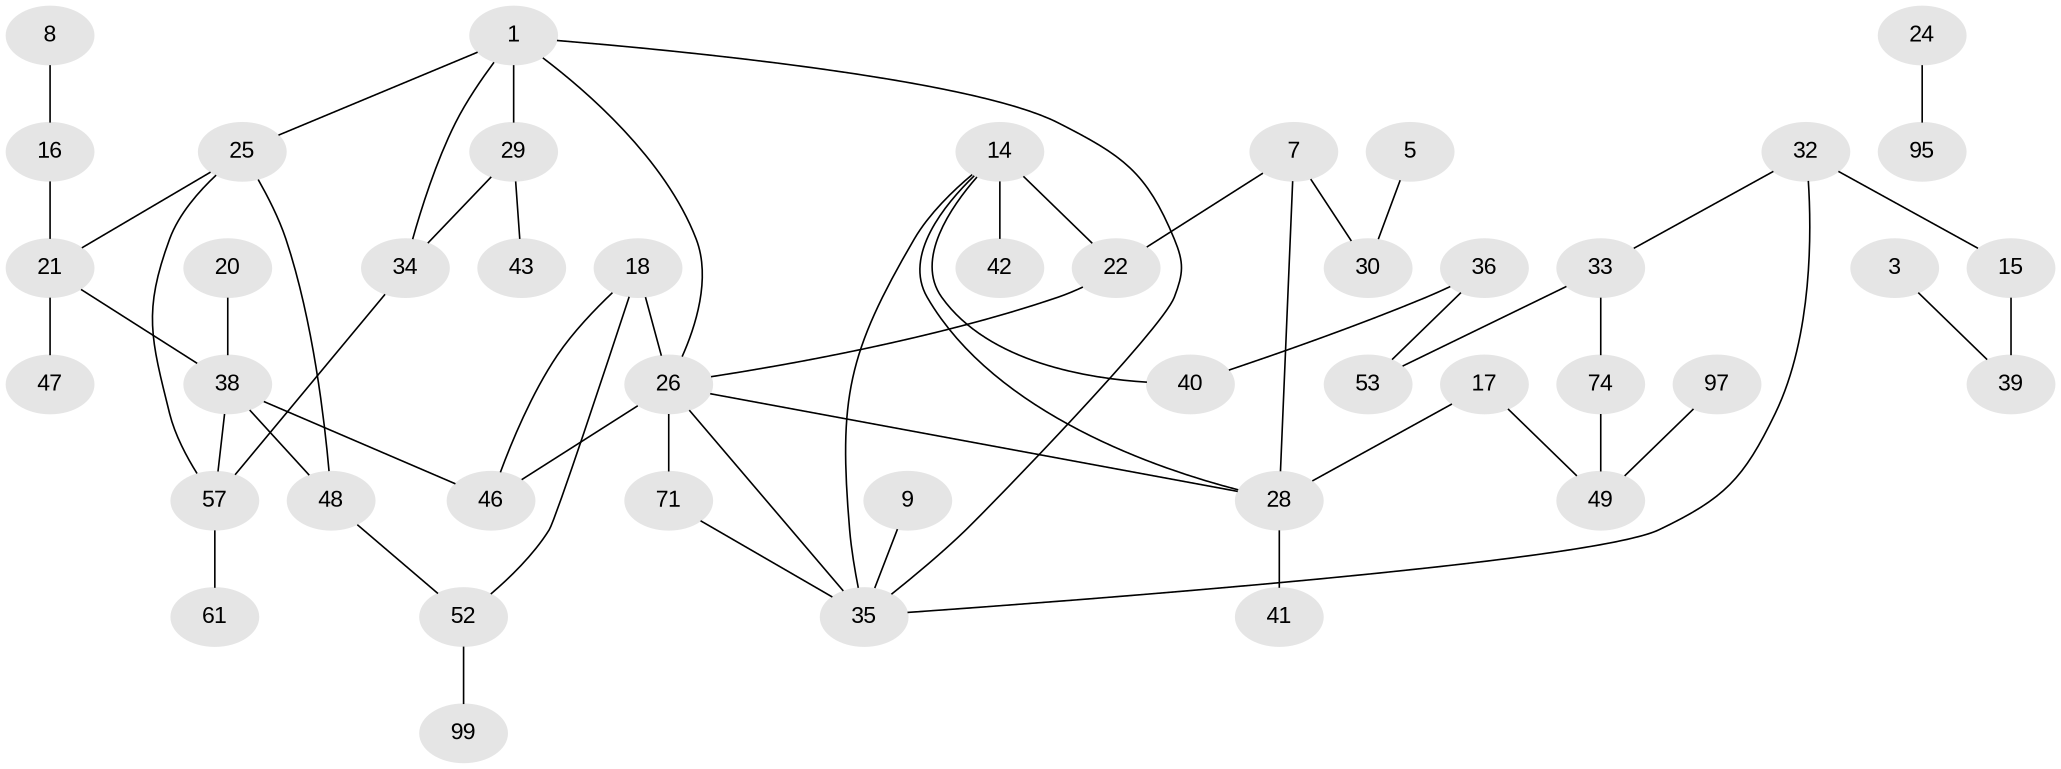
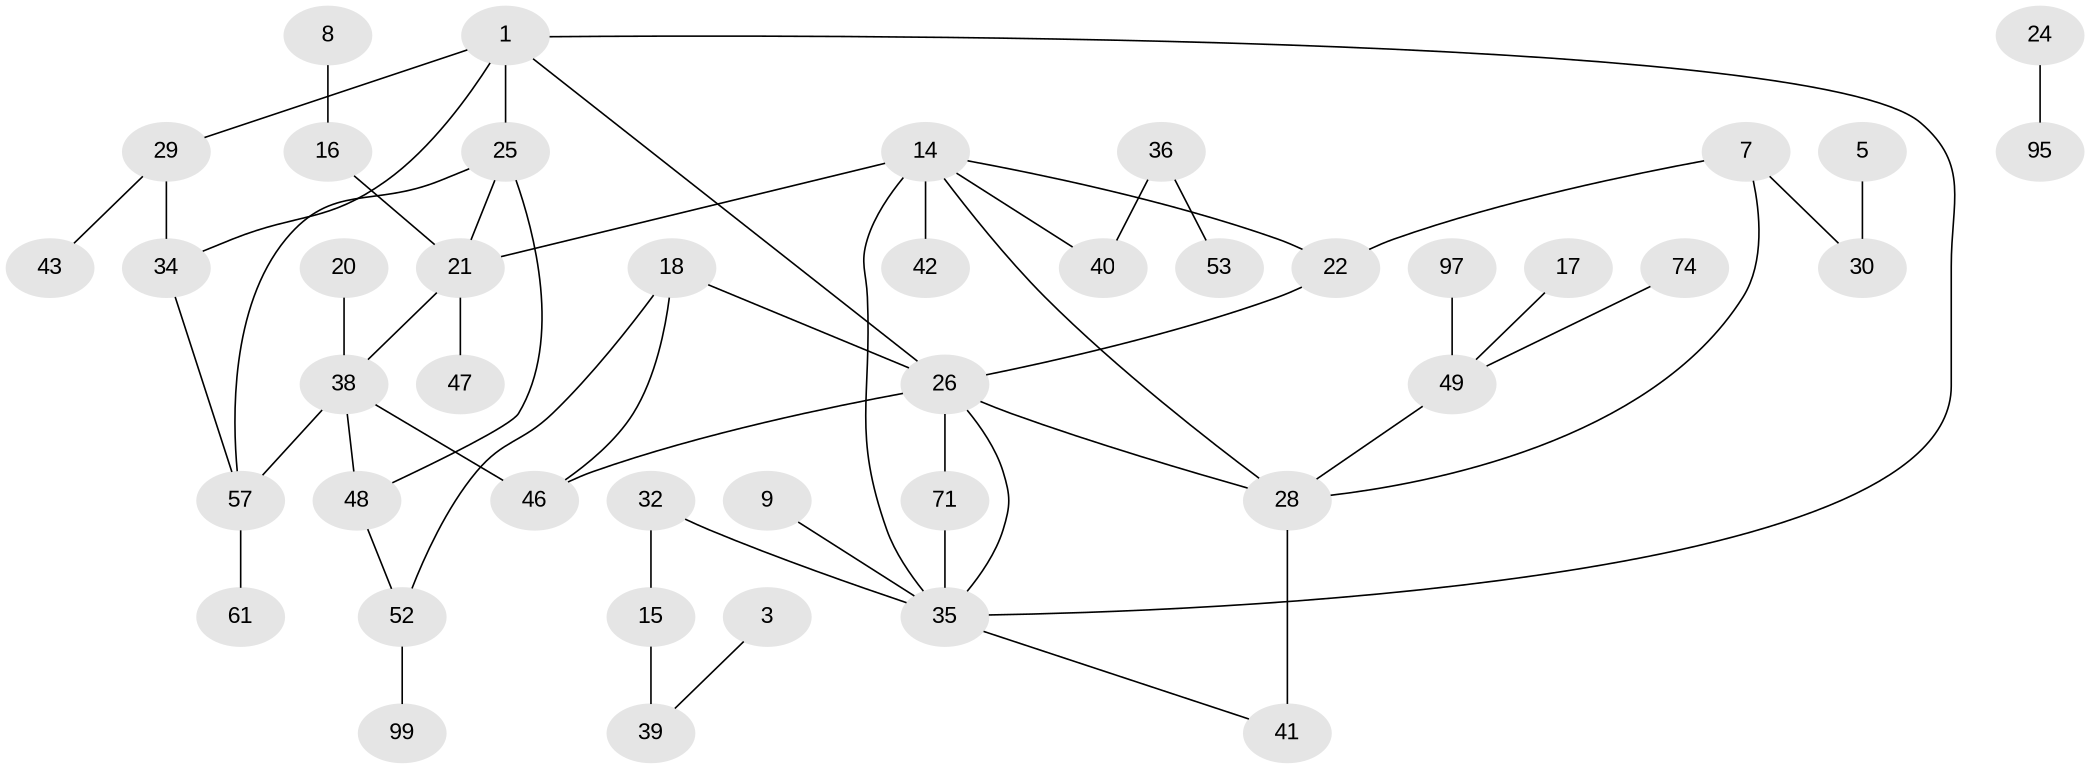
edge "14" -- "21": added
node "33": removed
edge "17" -- "28": now "49" -- "28"
edge "35" -- "41": added
